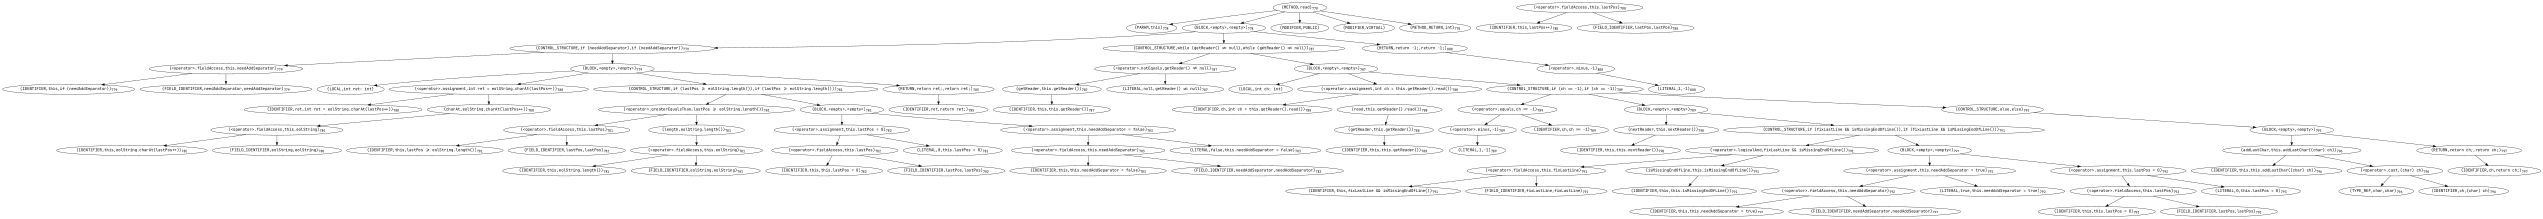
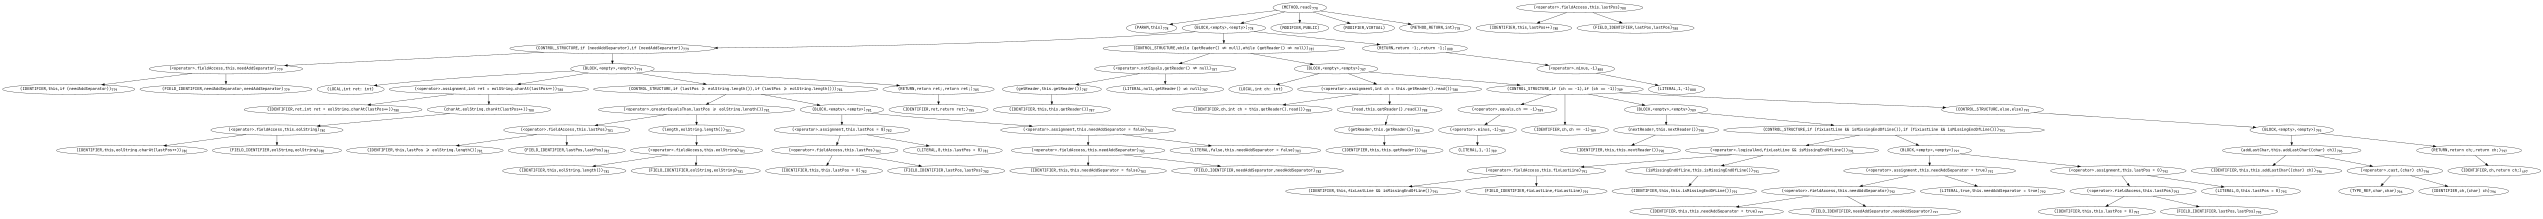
edge "(<operator>.assignment,int ch = this.getReader().read())" -> "(read,this.getReader().read())": added
edge "(<operator>.equals,ch == -1)" -> "(IDENTIFIER,ch,ch == -1)": now "(CONTROL_STRUCTURE,if (ch == -1),if (ch == -1))" -> "(IDENTIFIER,ch,ch == -1)"
node "(IDENTIFIER,ch,return ch;)": text "797" -> "497"
